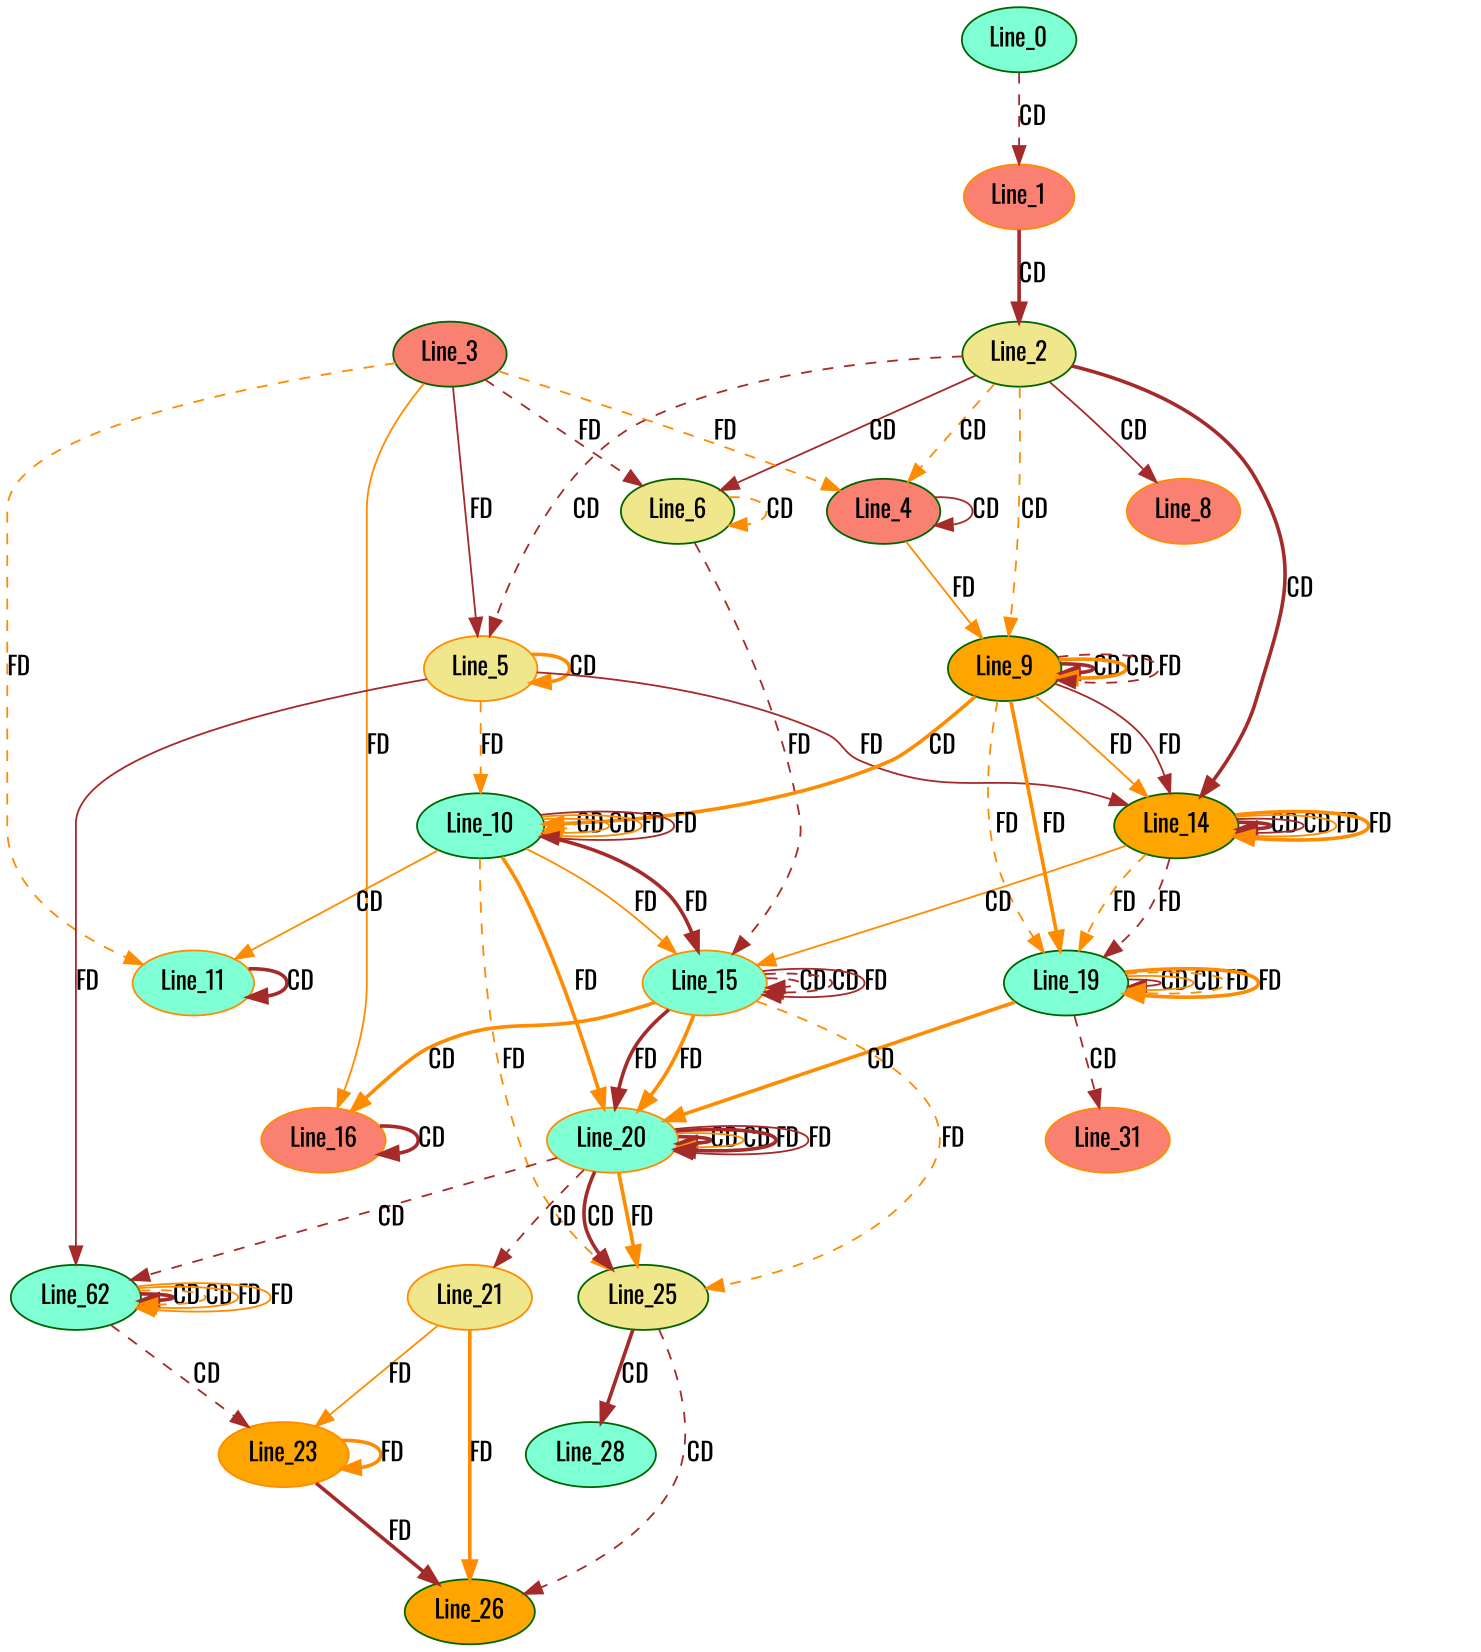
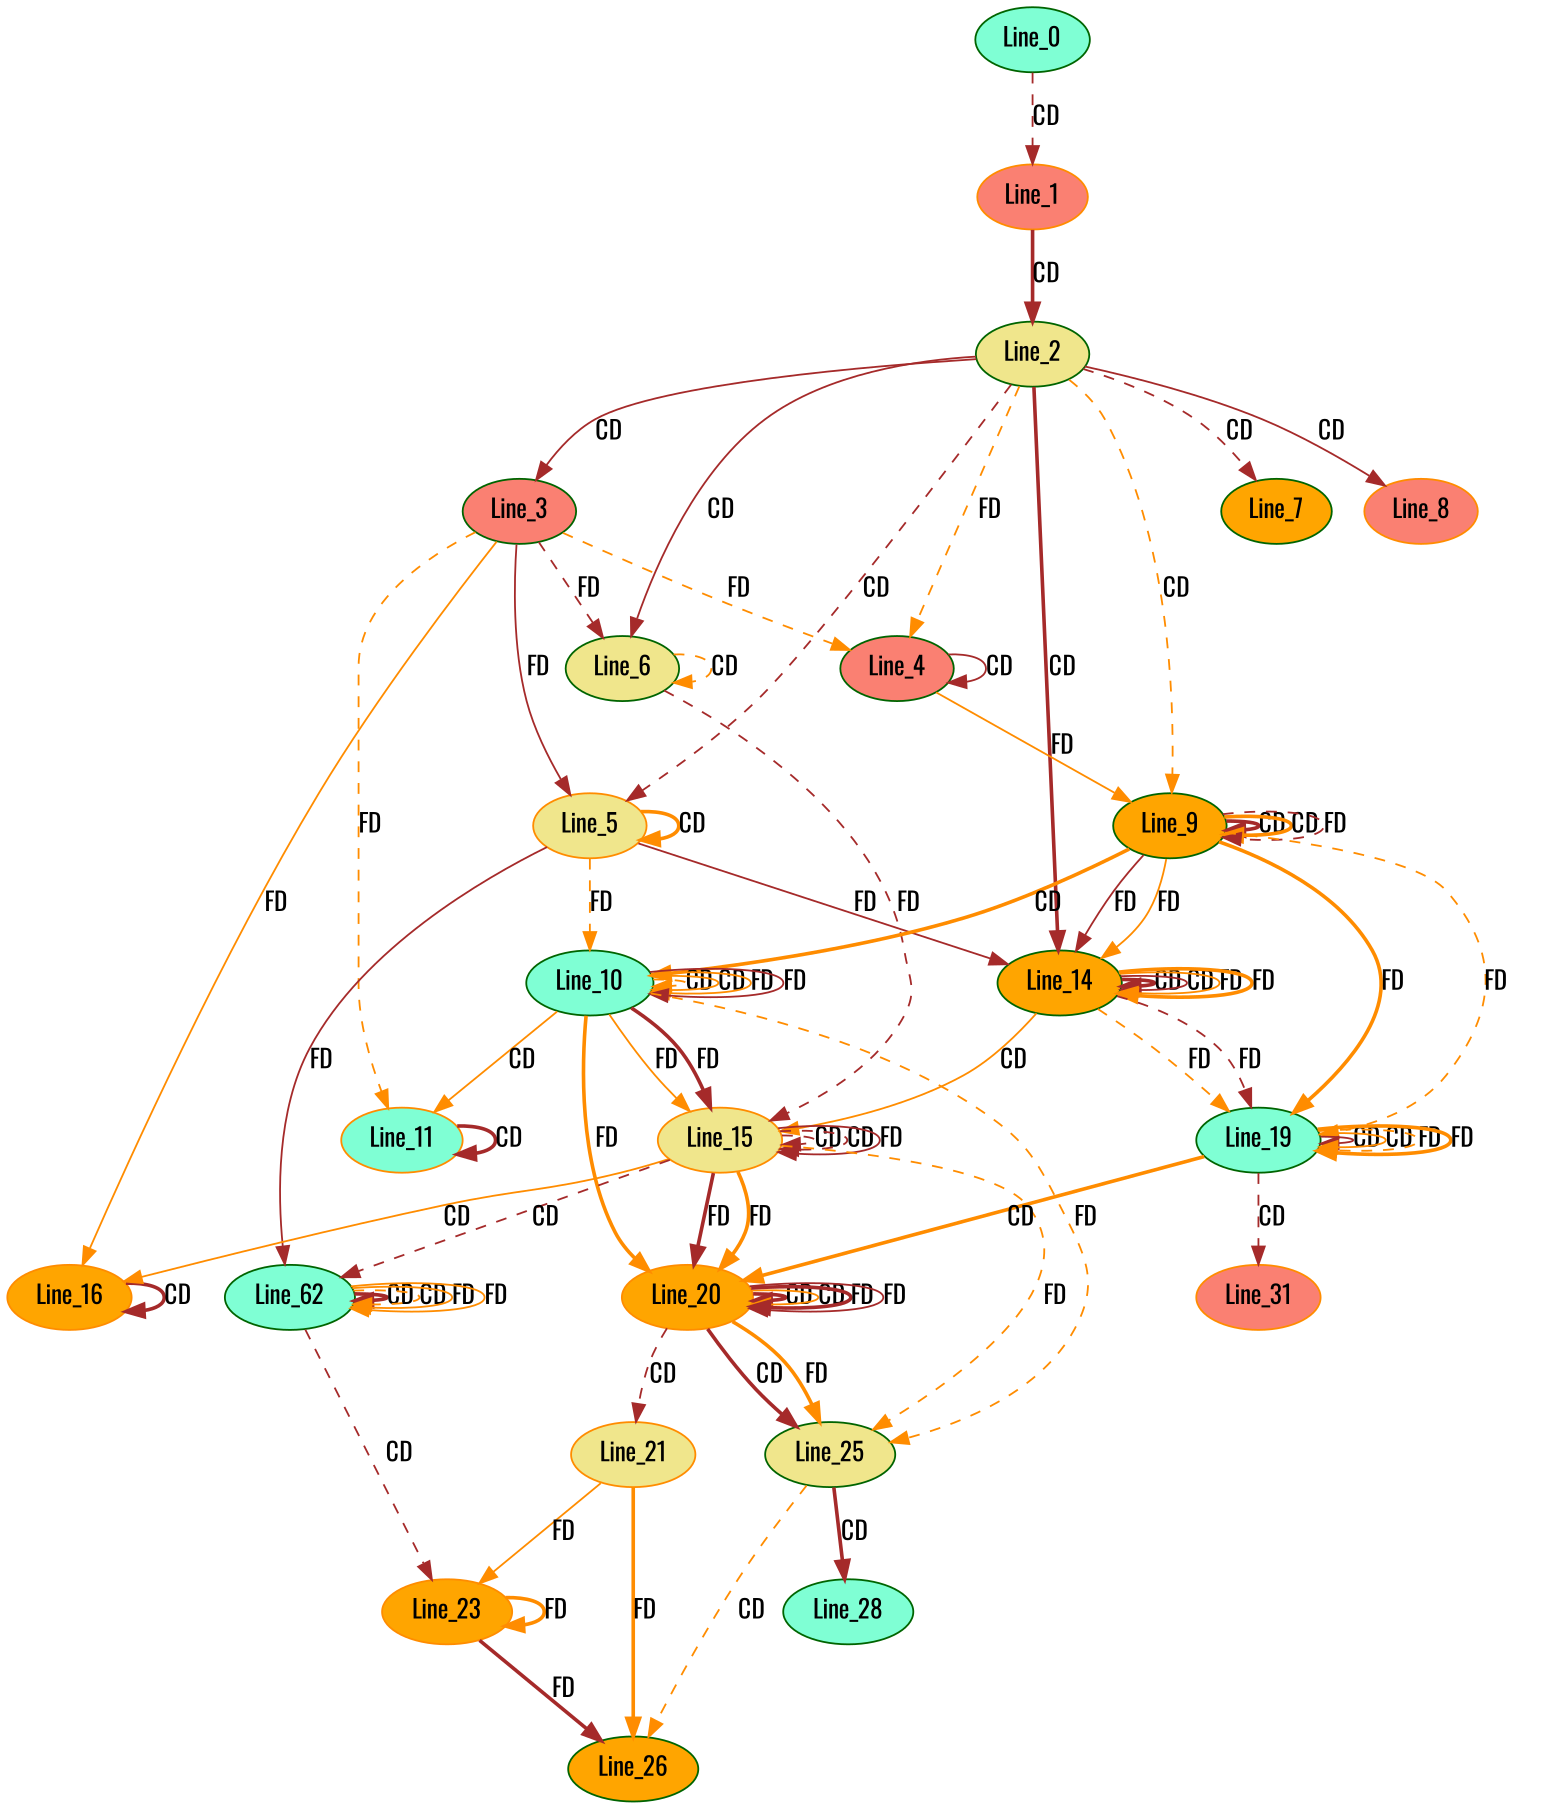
edge "Line_2" -> "Line_3": added, label "CD"
edge "Line_2" -> "Line_4": label "CD" -> "FD"
node "Line_7": added
node "Line_15": fillcolor aquamarine -> khaki
edge "Line_15" -> "Line_16": style bold -> solid
node "Line_16": fillcolor salmon -> orange
node "Line_20": fillcolor aquamarine -> orange
edge "Line_20" -> "Line_62": now "Line_15" -> "Line_62"
edge "Line_25" -> "Line_26": color brown -> darkorange
